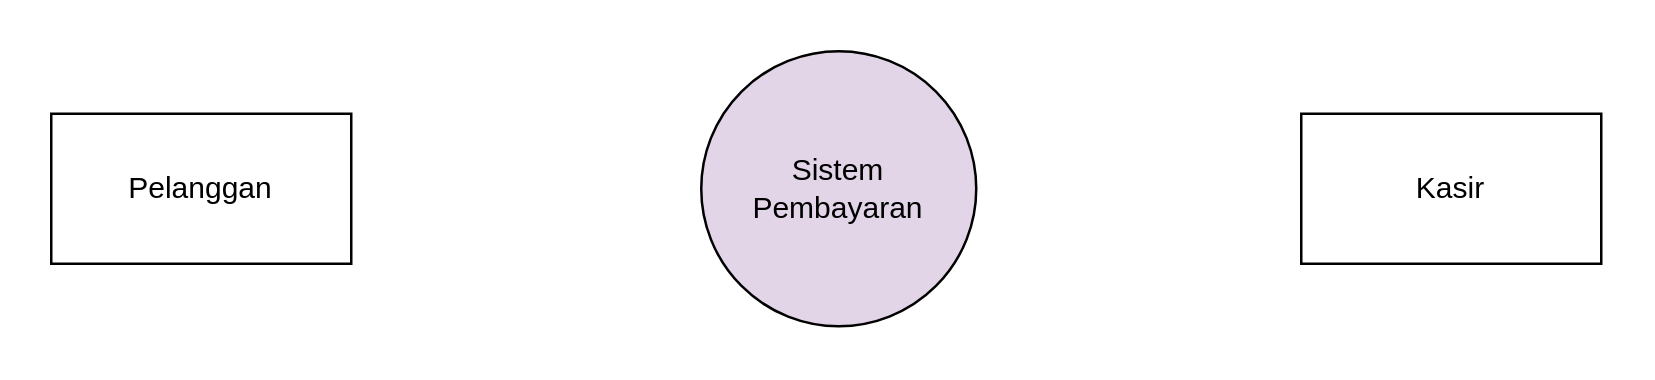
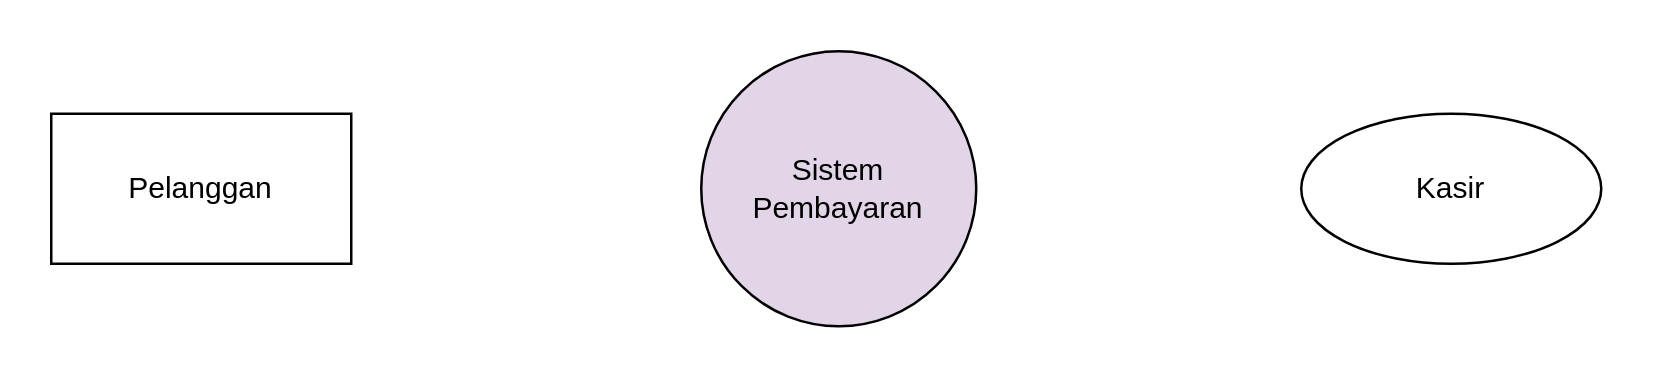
node "Kasir": shape rectangle -> ellipse
